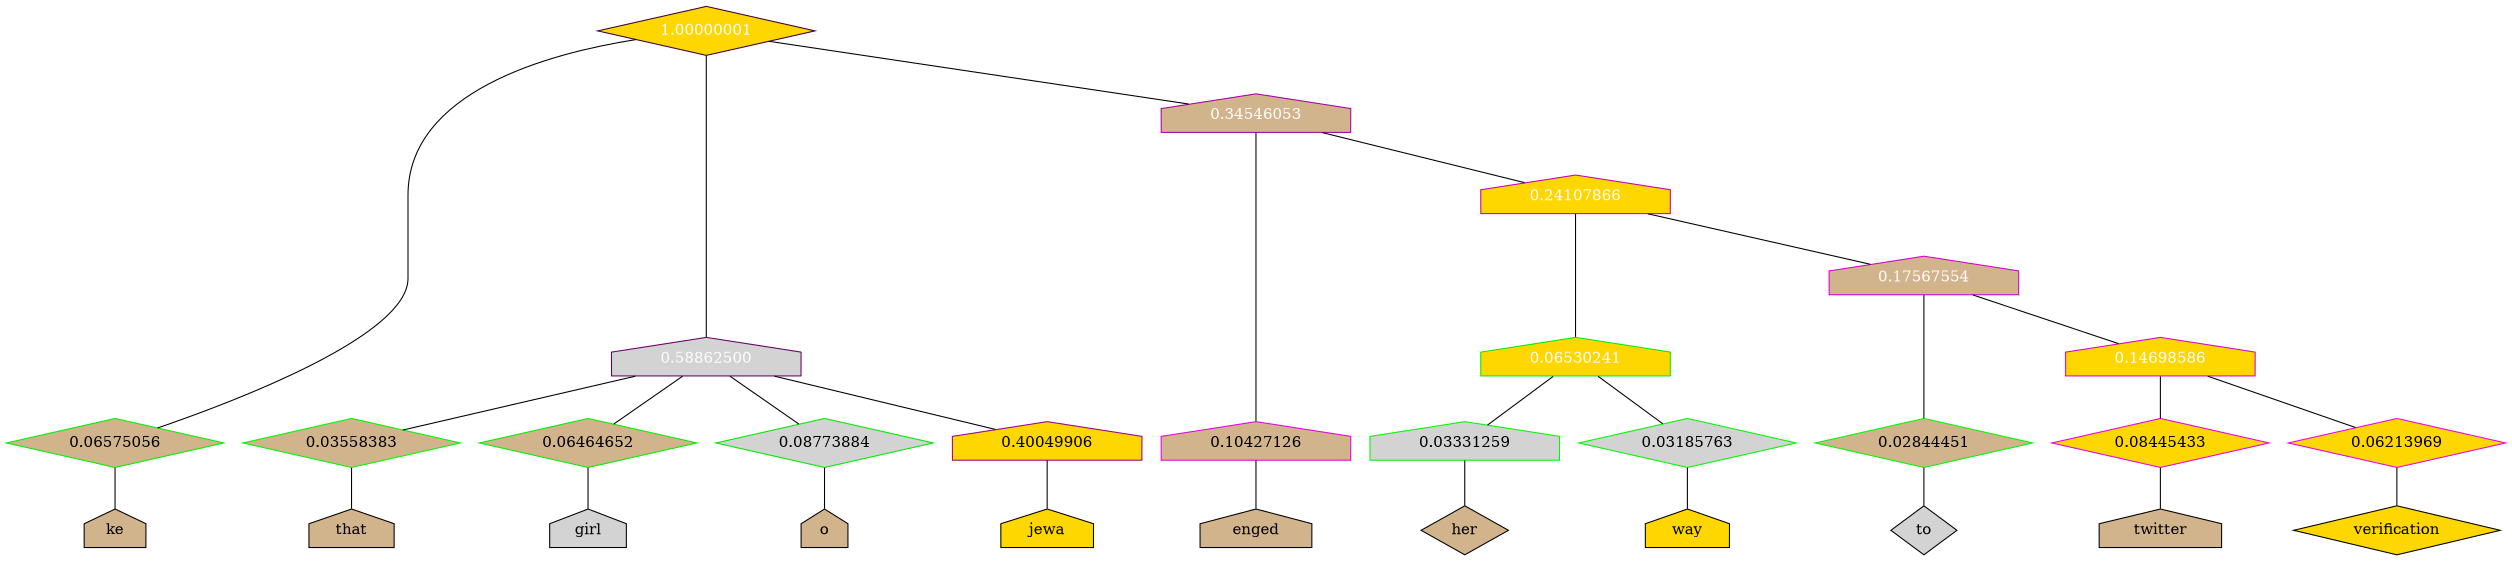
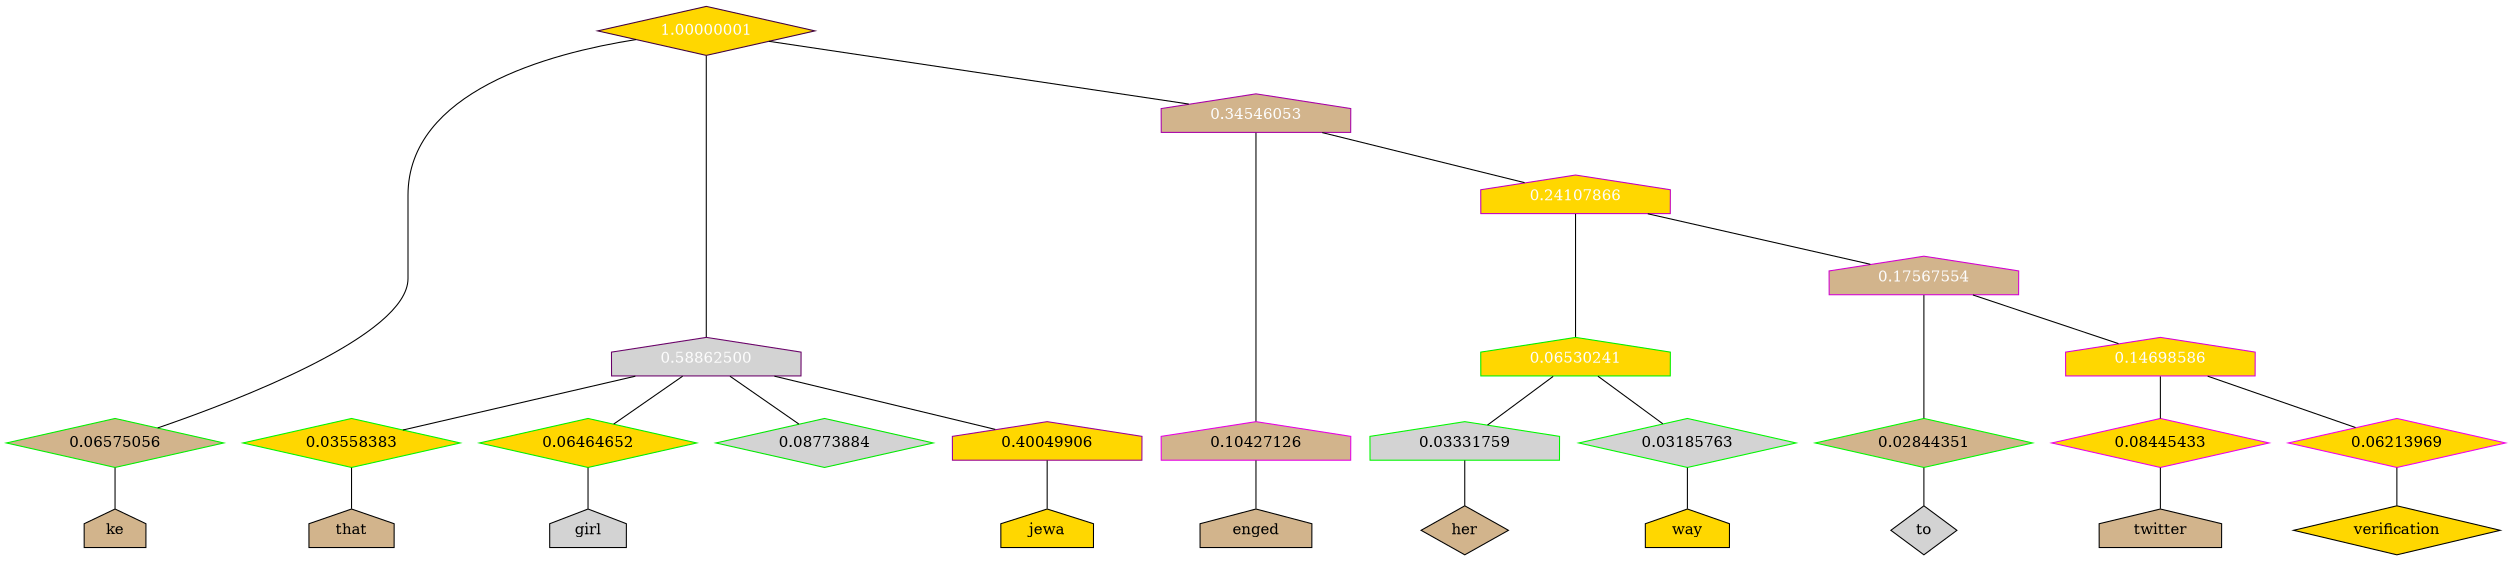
node "0.03558383": fillcolor tan -> gold
node "0.06464652": fillcolor tan -> gold
node "0.03331259": label "0.03331259" -> "0.03331759"
node "0.02844451": label "0.02844451" -> "0.02844351"
node "o": removed
